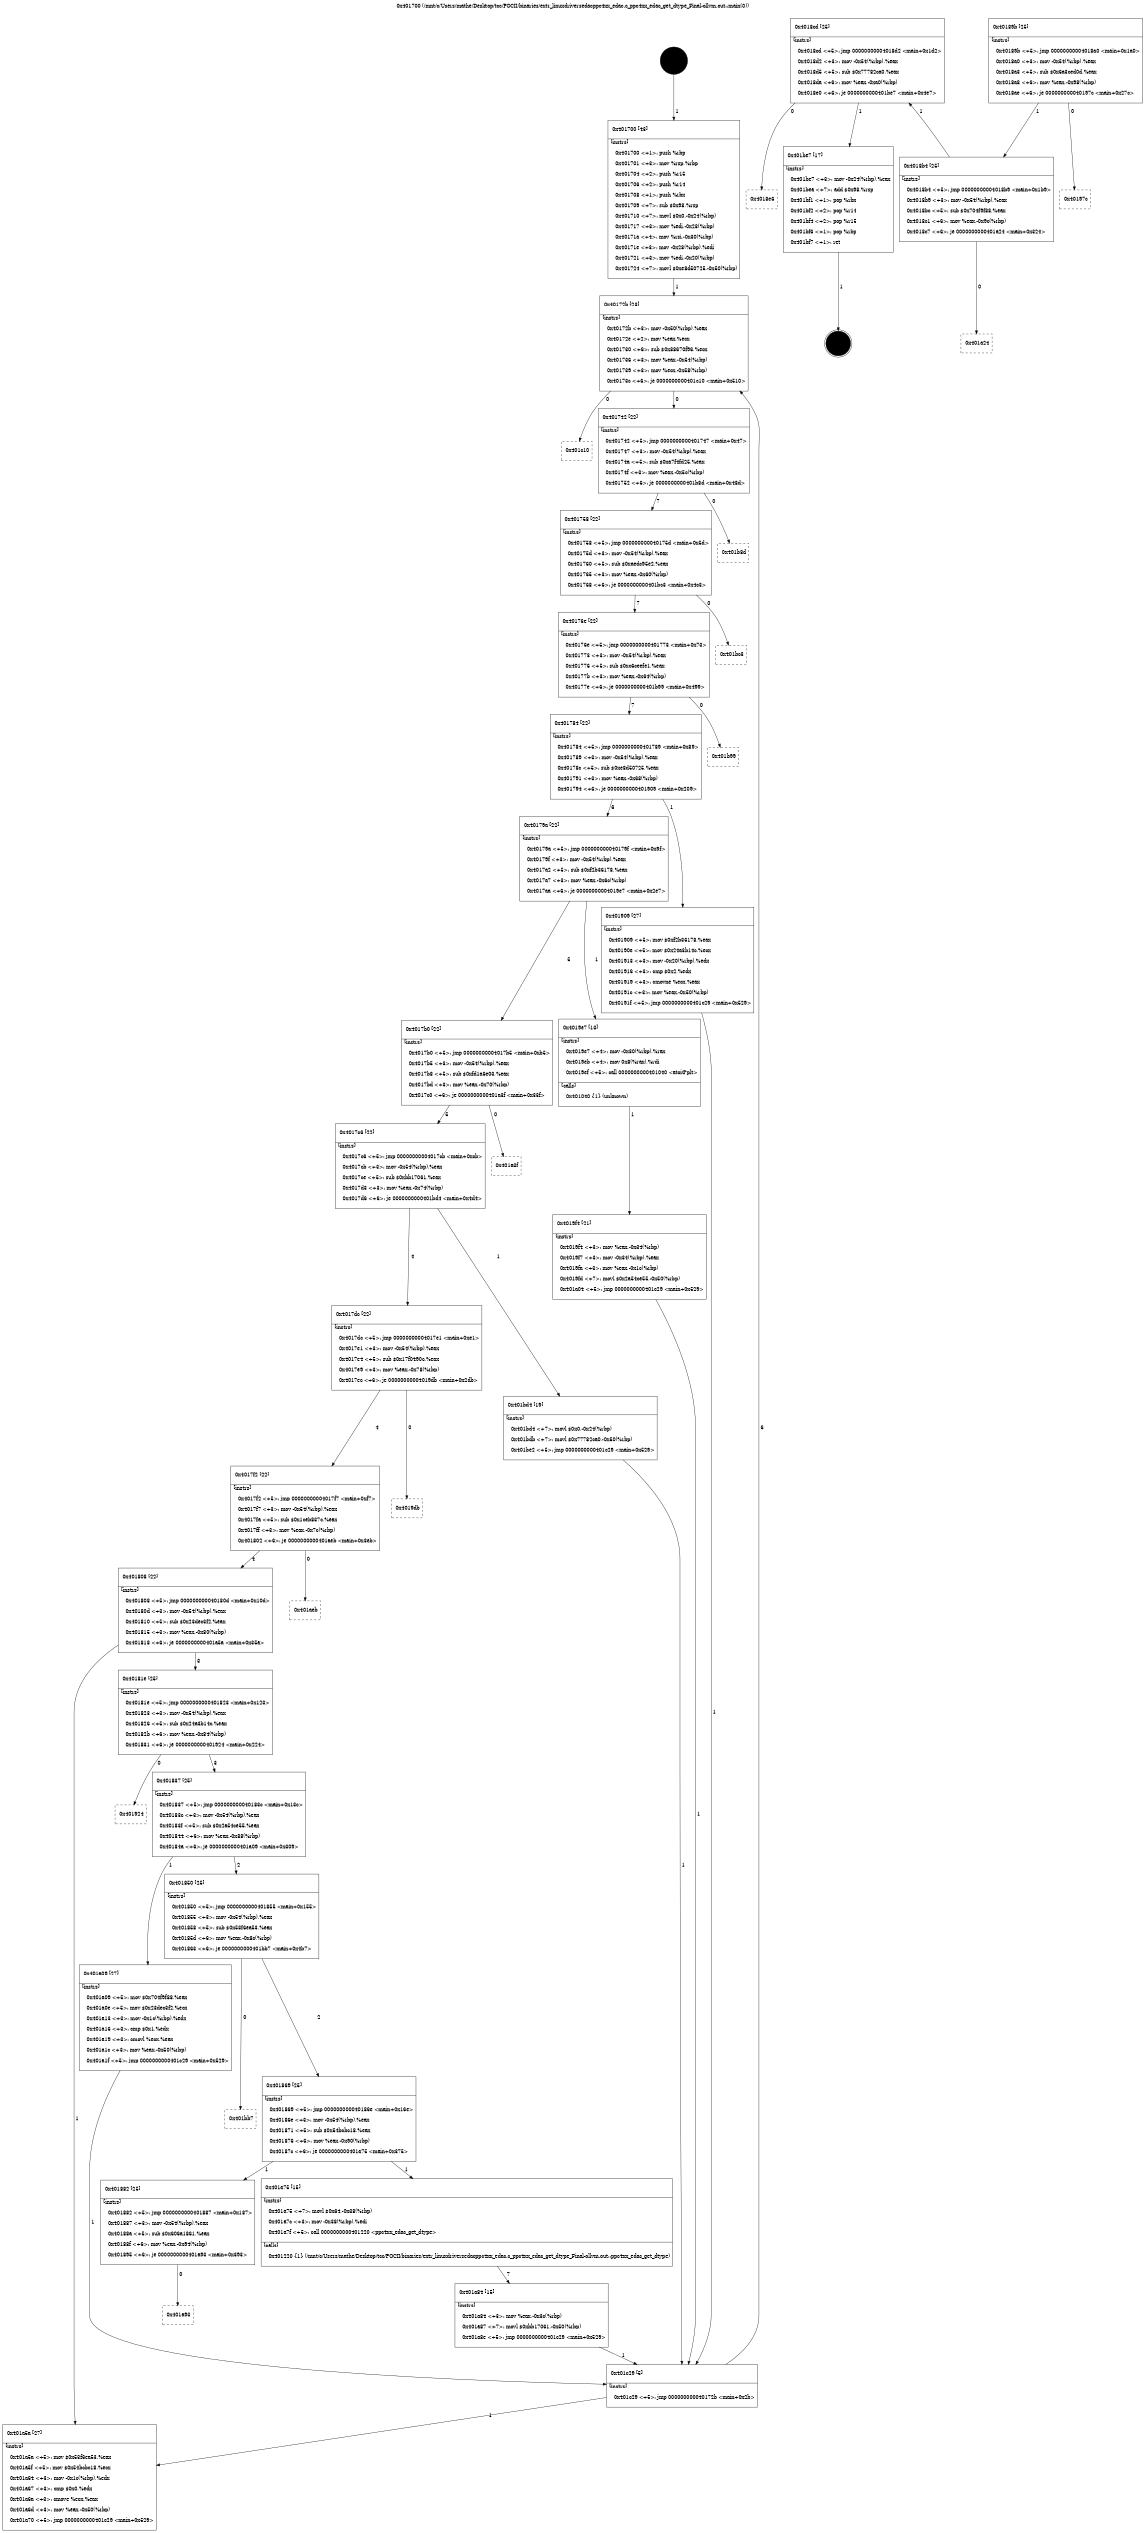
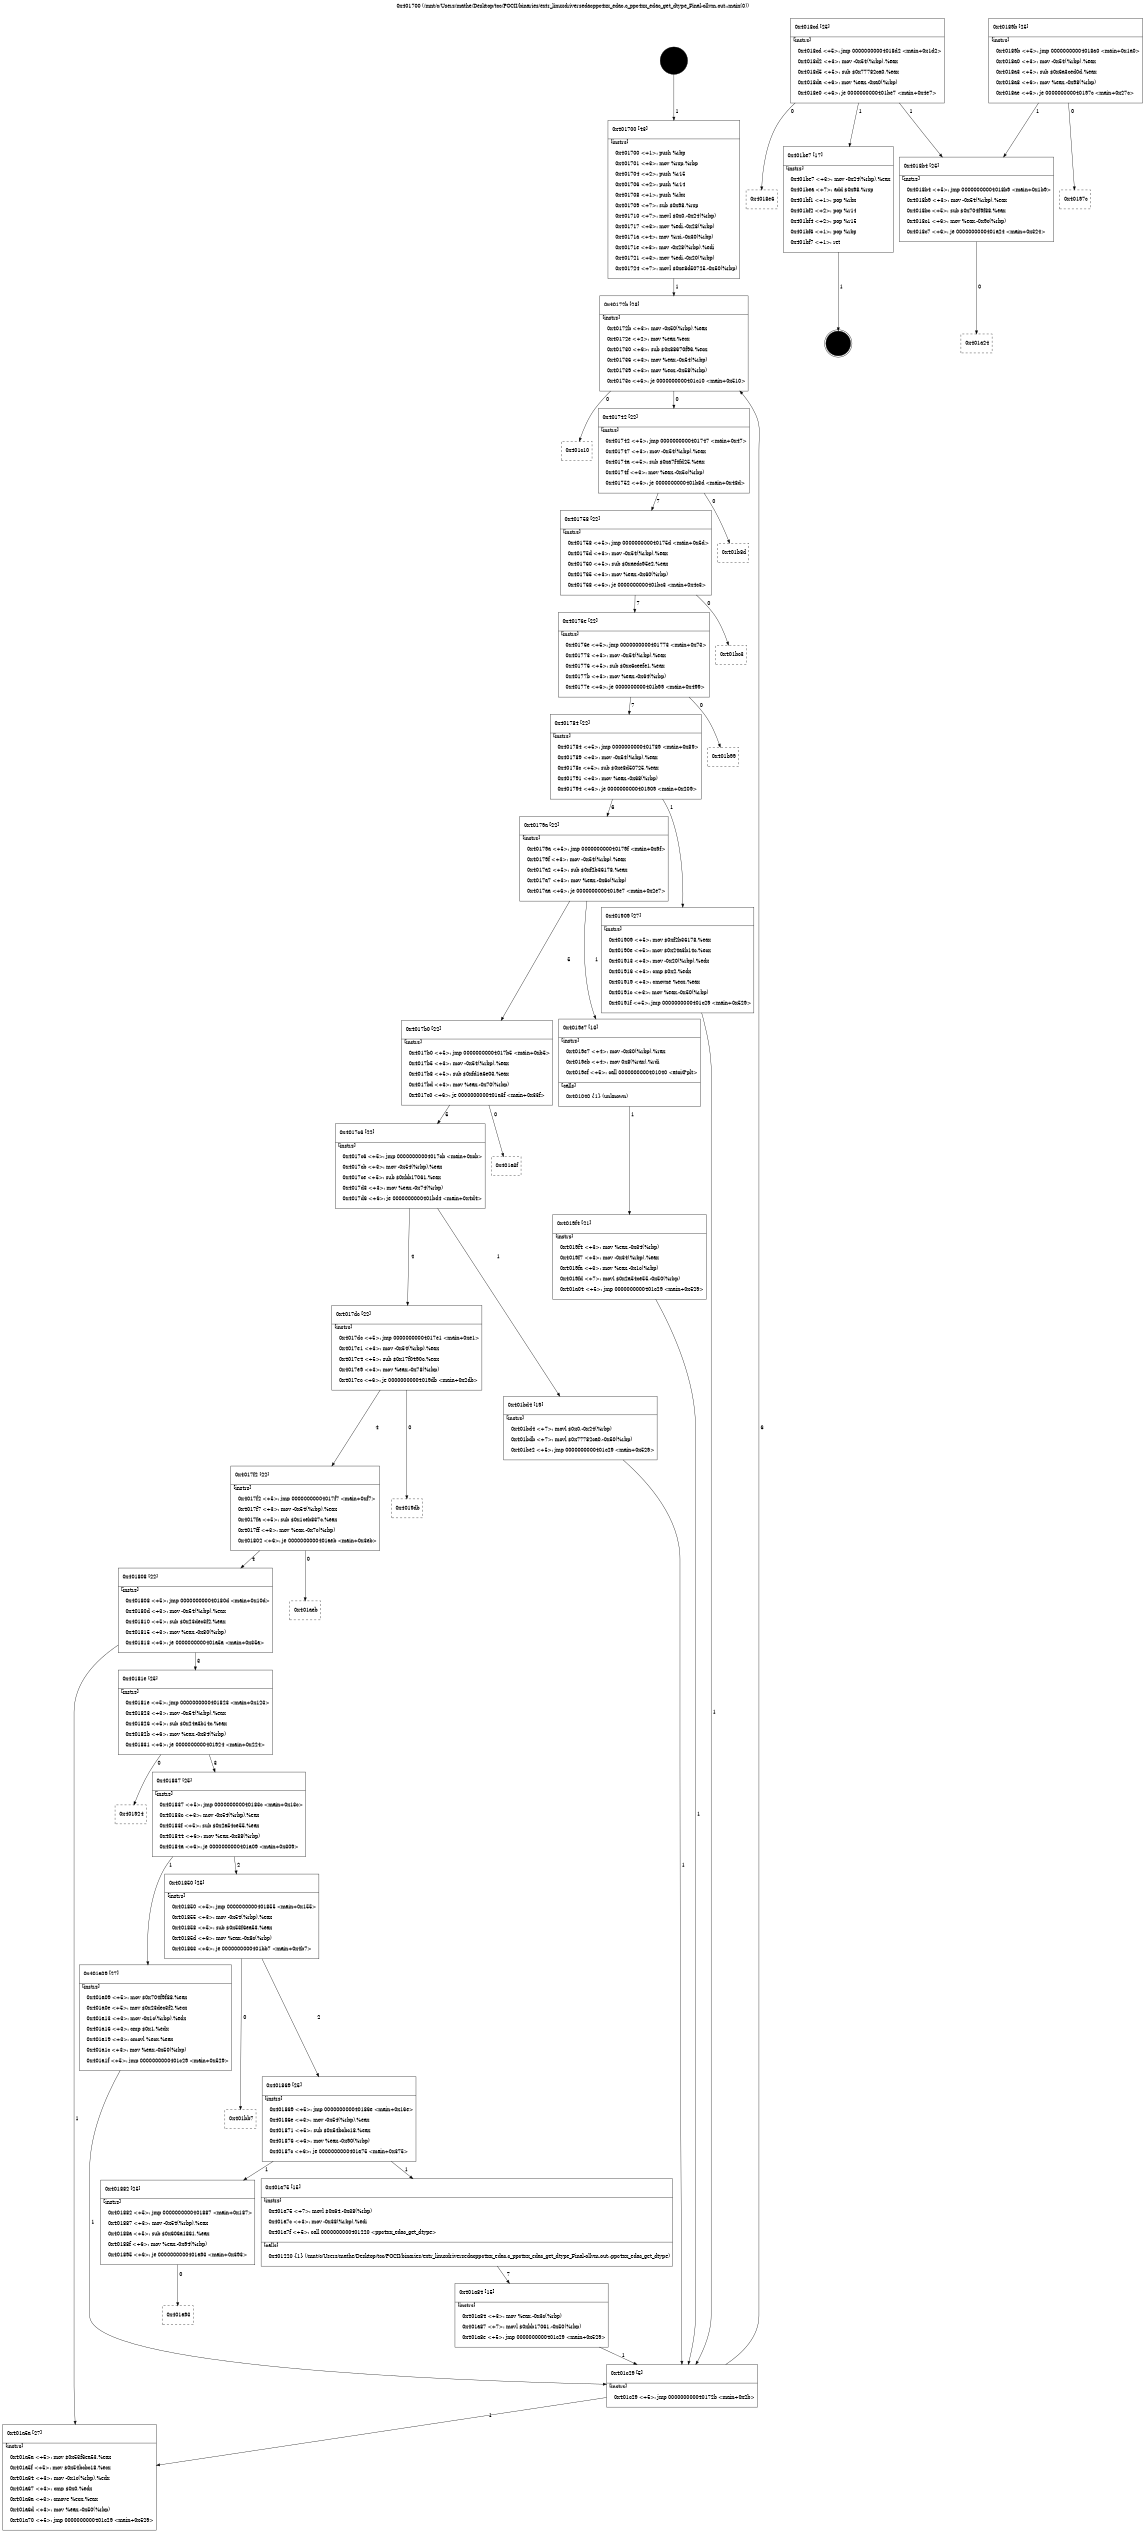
edge "0x4018b4 [25]" -> "0x4018cd [25]": reversed
